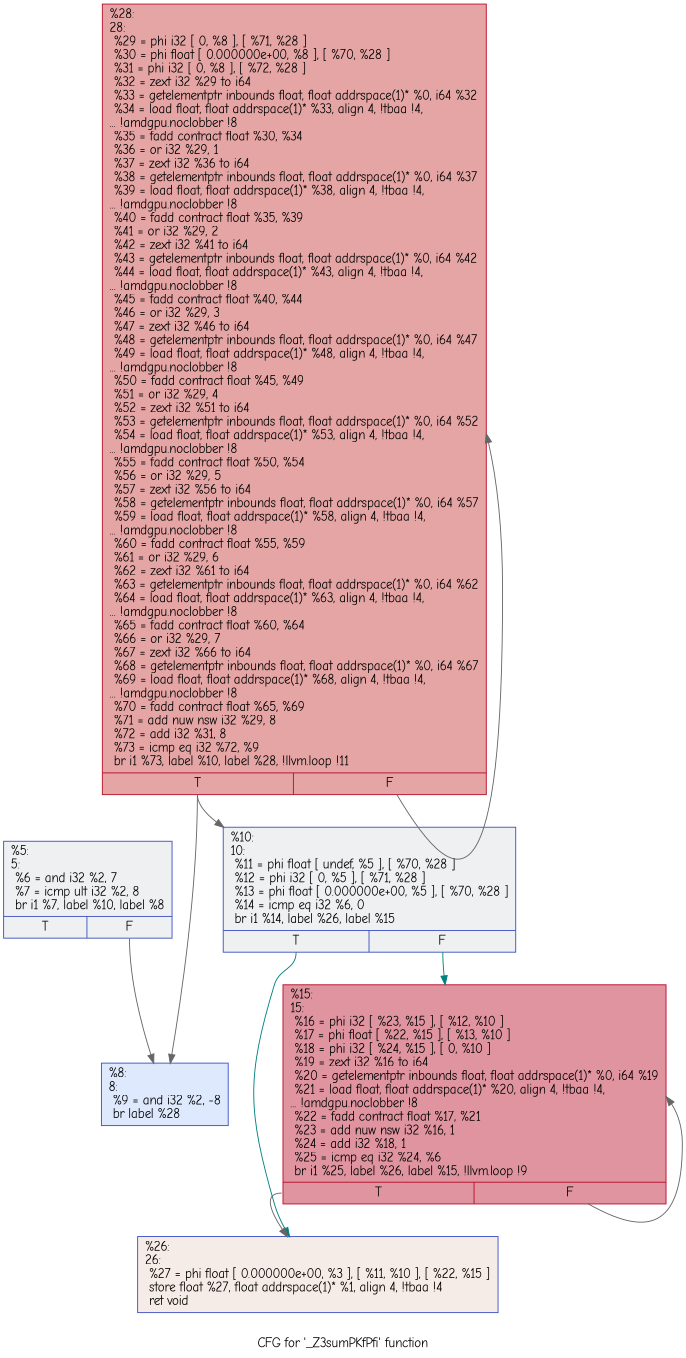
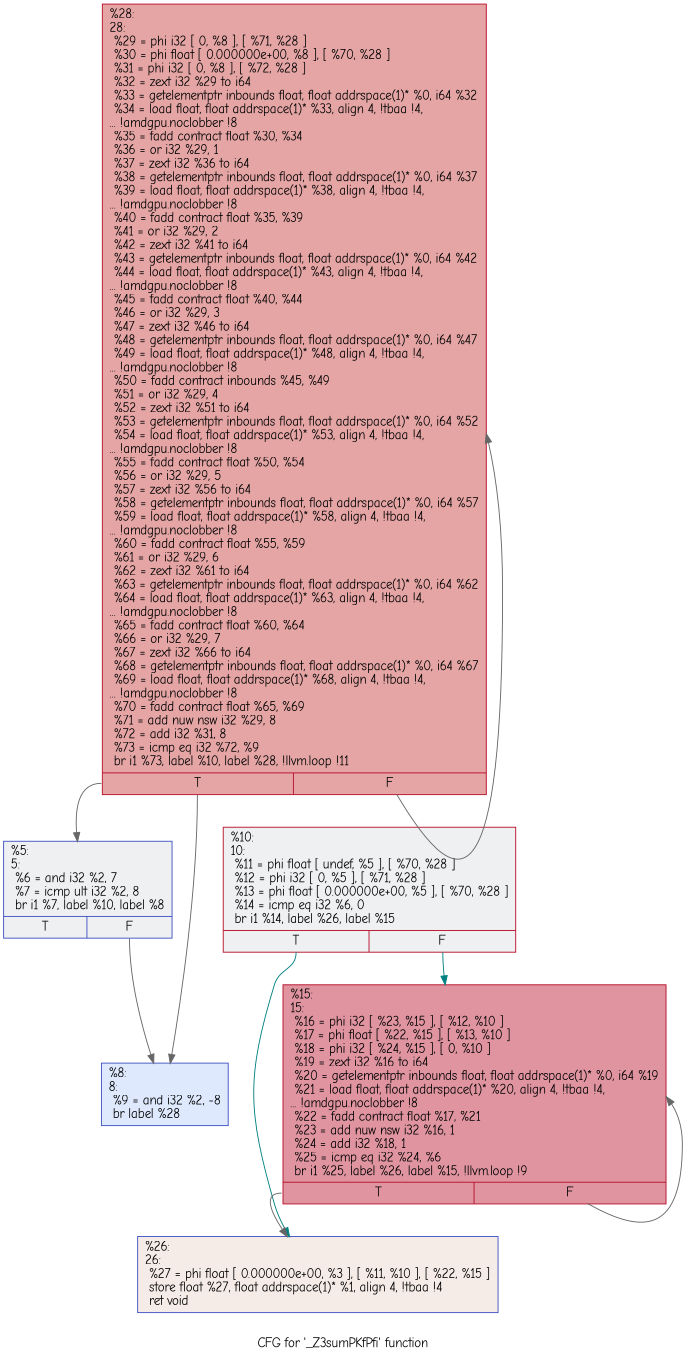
node "%28:": text "%50 = fadd contract float %45, %49" -> "%50 = fadd contract inbounds %45, %49"
edge "%28:" -> "%10:": now "%28:" -> "%5:"
node "%10:": color #3d50c3ff -> #b70d28ff
